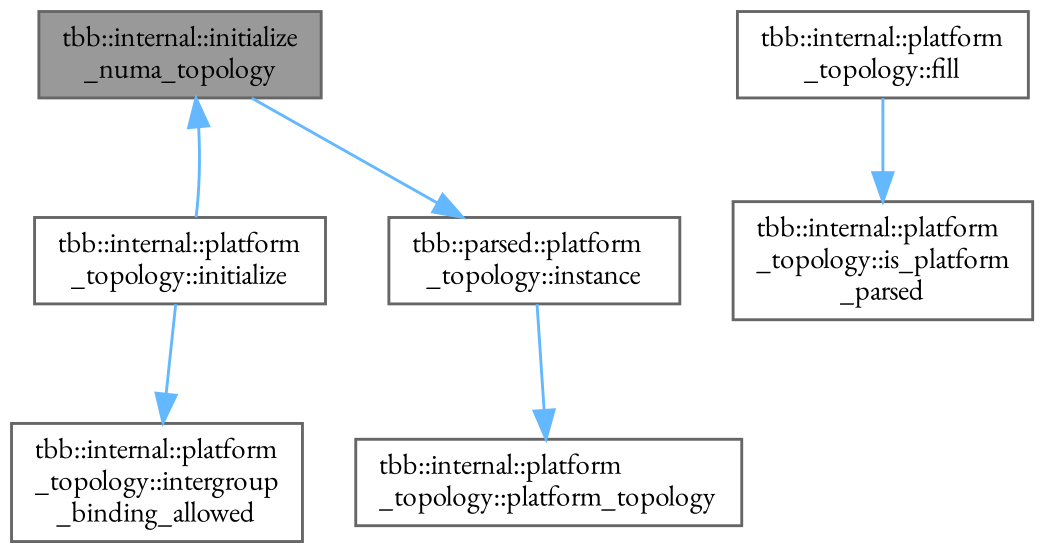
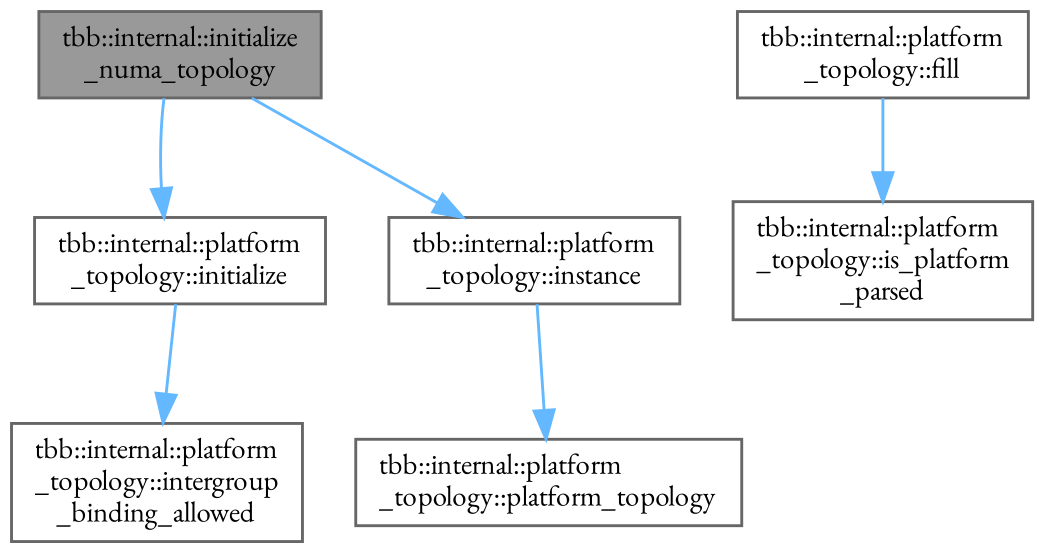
edge "tbb::internal::platform _topology::initialize" -> "tbb::internal::initialize _numa_topology": reversed
node "tbb::parsed::platform _topology::instance": label "tbb::parsed::platform _topology::instance" -> "tbb::internal::platform _topology::instance"
